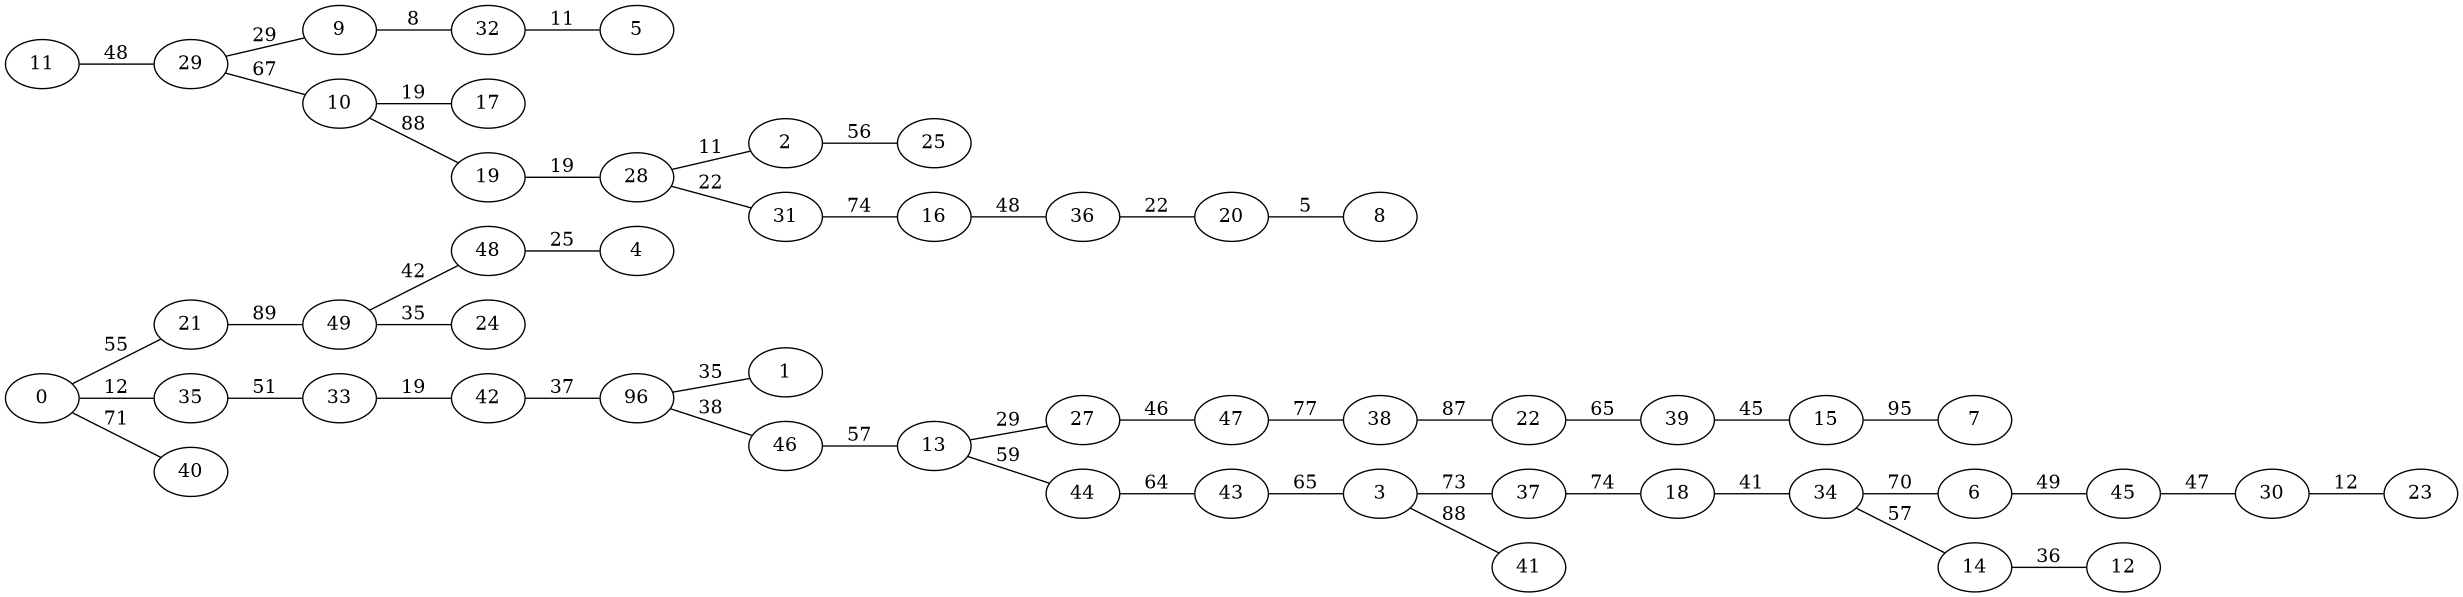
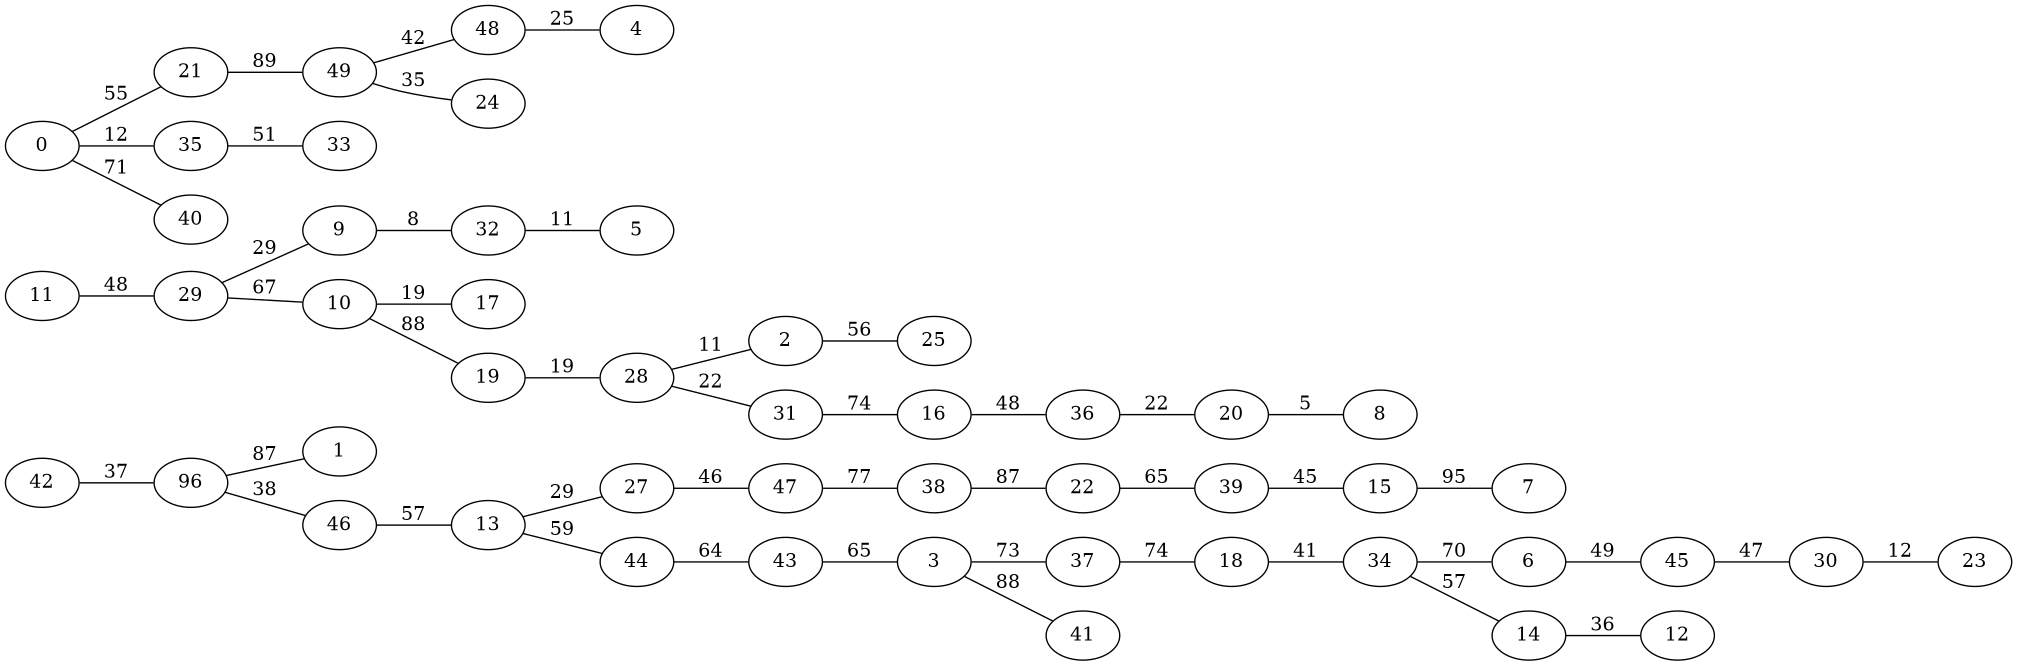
edge "1" -- "96": label "35" -> "87"
edge "33" -- "42": removed, label "19"
